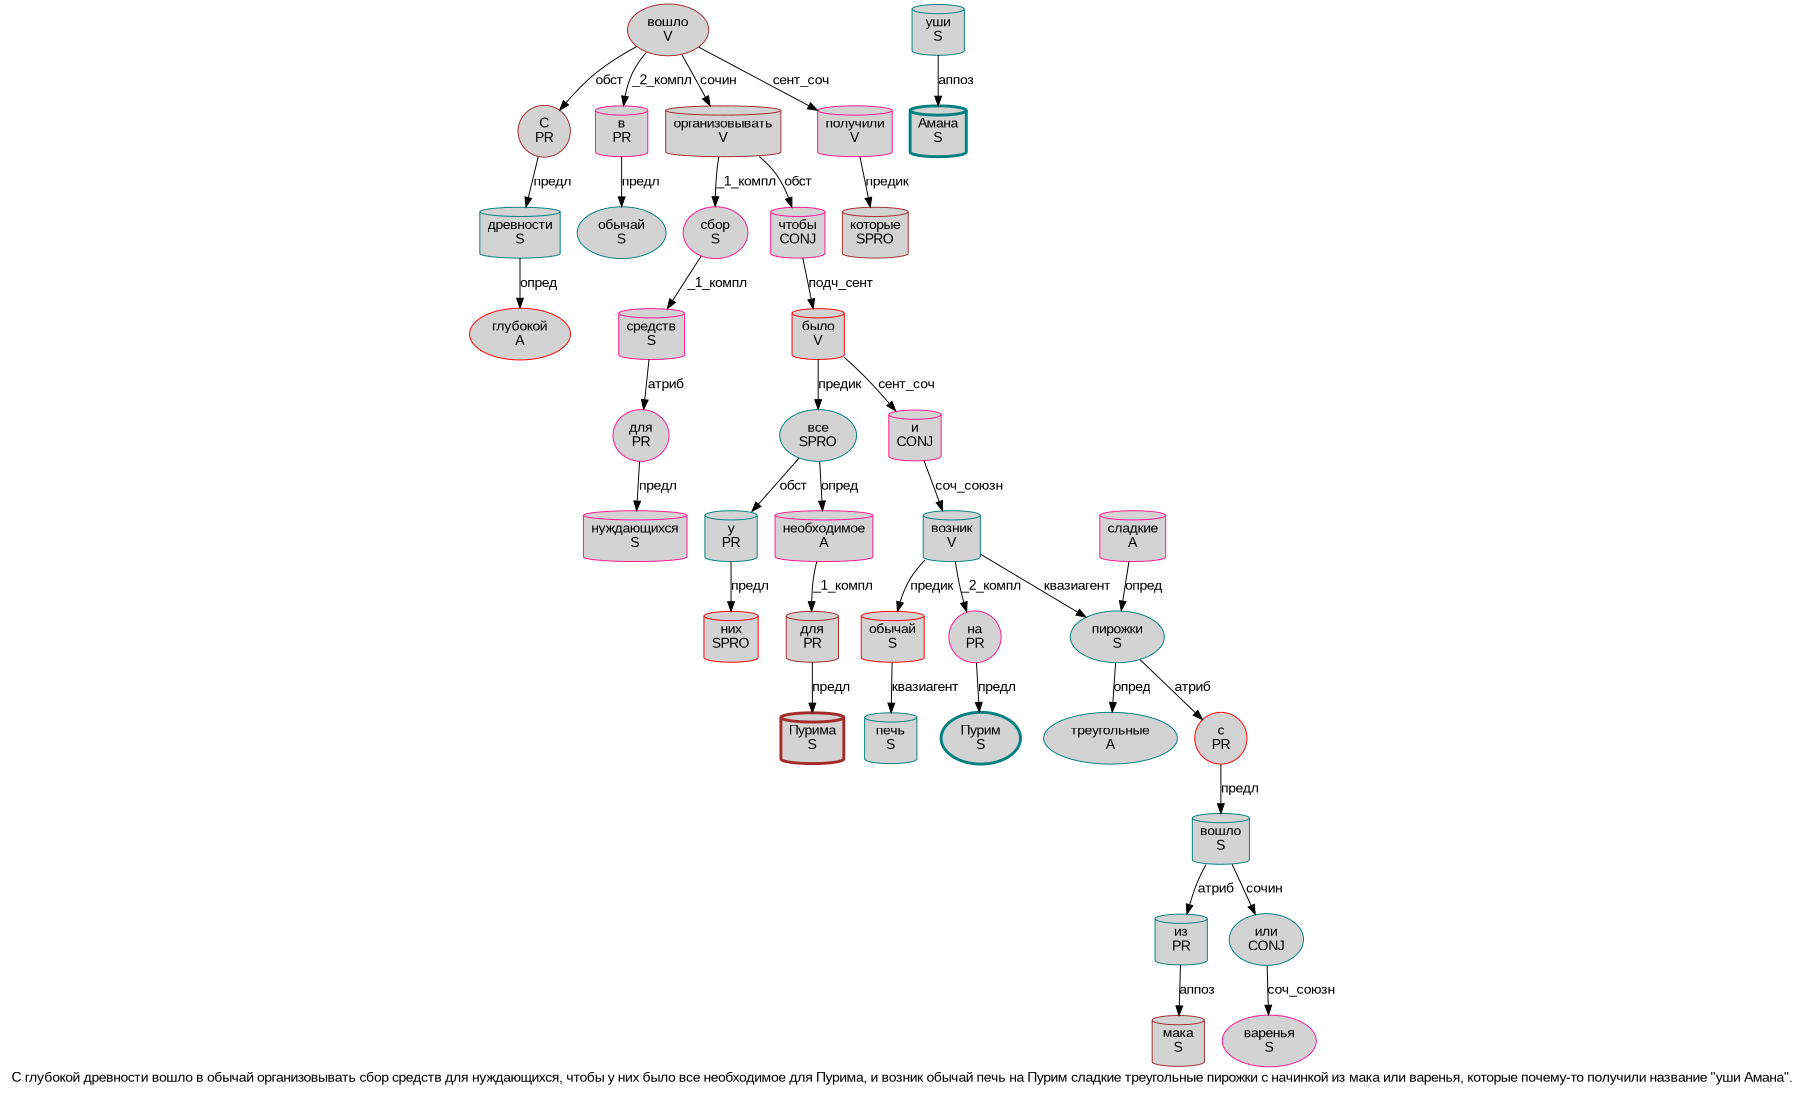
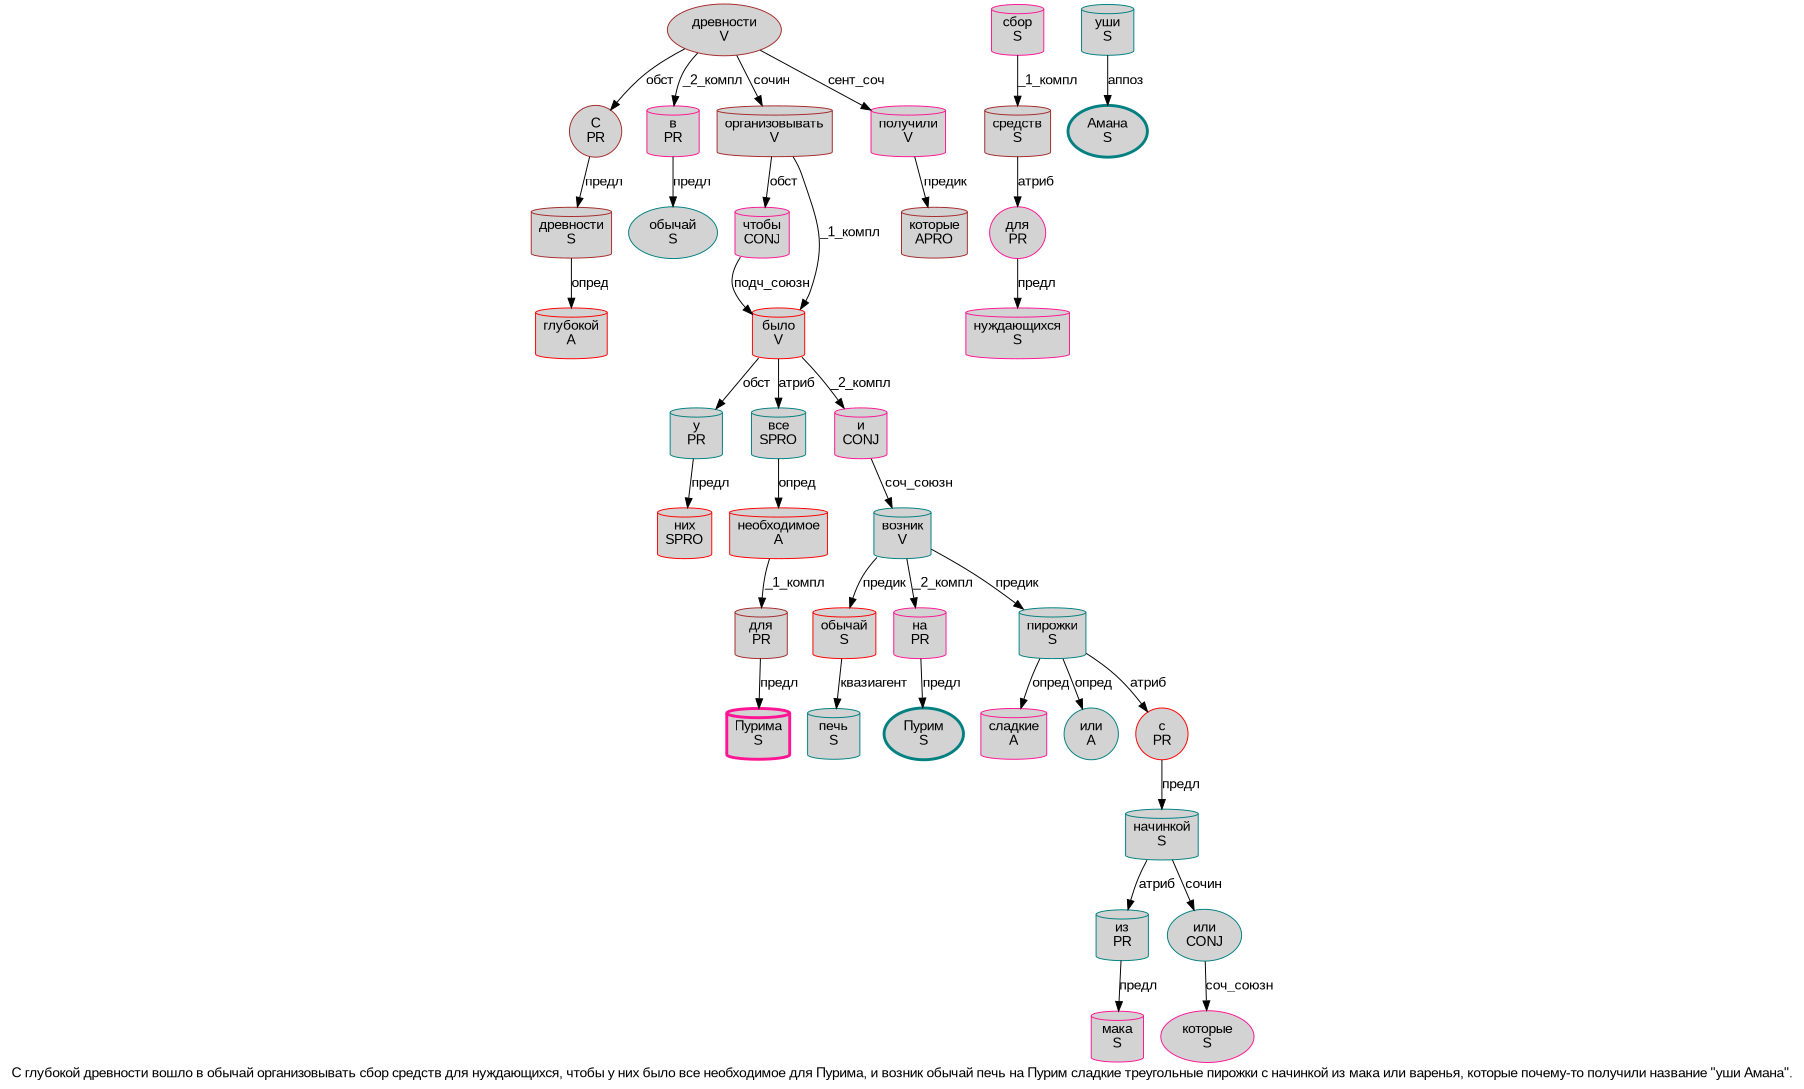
node "вошло V": label "вошло V" -> "древности V"
node "Амана S": shape cylinder -> ellipse
edge "организовывать V" -> "сбор S": now "организовывать V" -> "было V"
node "древности S": color teal -> brown
node "сбор S": shape ellipse -> cylinder
node "которые SPRO": label "которые SPRO" -> "которые APRO"
edge "чтобы CONJ" -> "было V": label "подч_сент" -> "подч_союзн"
node "глубокой A": shape ellipse -> cylinder
node "средств S": color deeppink -> brown
edge "было V" -> "все SPRO": label "предик" -> "атриб"
edge "было V" -> "и CONJ": label "сент_соч" -> "_2_компл"
node "все SPRO": shape ellipse -> cylinder
edge "все SPRO" -> "у PR": now "было V" -> "у PR"
node "необходимое A": color deeppink -> red
edge "сладкие A" -> "пирожки S": reversed
edge "возник V" -> "пирожки S": label "квазиагент" -> "предик"
node "на PR": shape ellipse -> cylinder
node "пирожки S": shape ellipse -> cylinder
node "Пурима S": color brown -> deeppink
node "треугольные A": label "треугольные A" -> "или A"
node "вошло S": label "вошло S" -> "начинкой S"
edge "из PR" -> "мака S": label "аппоз" -> "предл"
node "мака S": color brown -> deeppink
node "варенья S": label "варенья S" -> "которые S"
